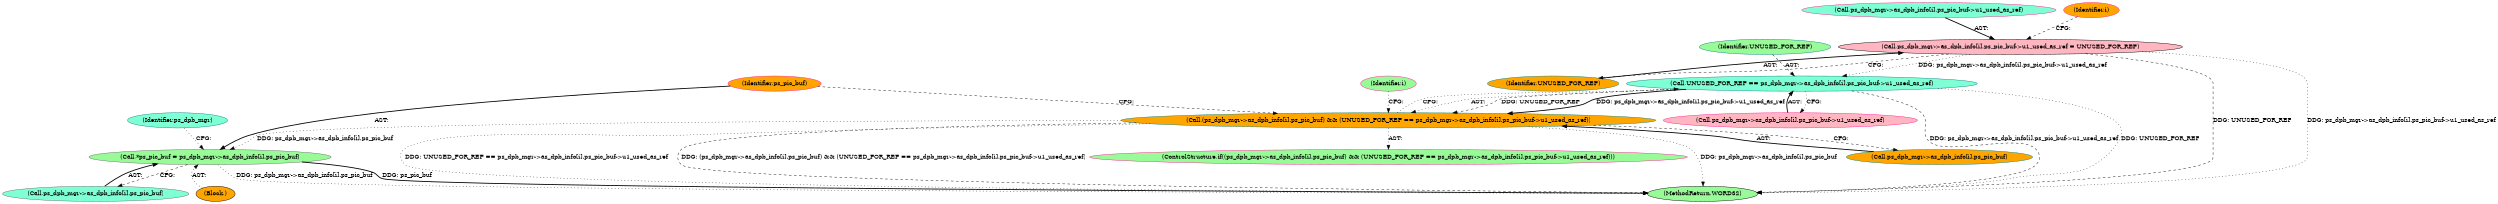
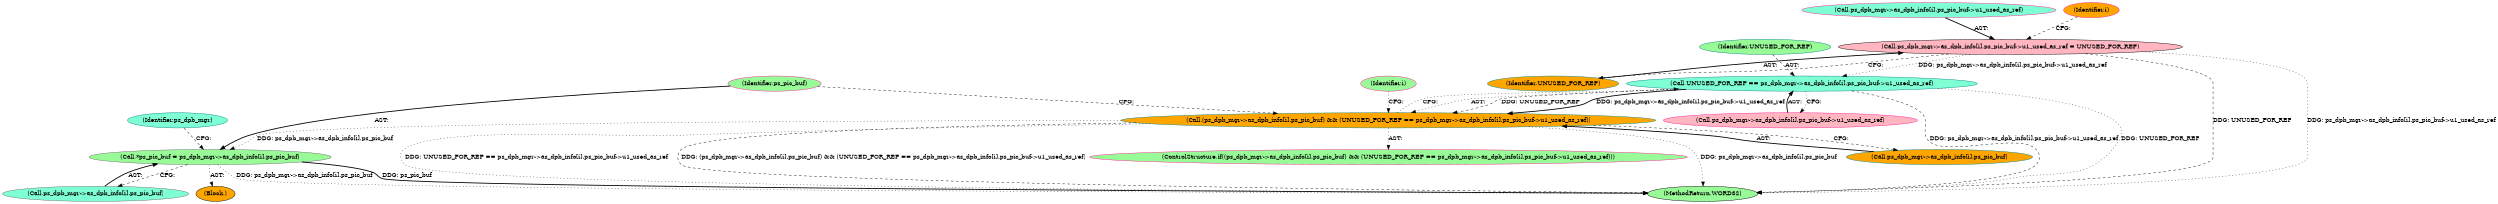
node "(Identifier,ps_pic_buf)": fillcolor orange -> palegreen
edge "(Identifier,ps_dpb_mgr)" -> "(Call,*ps_pic_buf = ps_dpb_mgr->as_dpb_info[i].ps_pic_buf)": style dotted -> dashed
edge "(Block,)" -> "(Call,*ps_pic_buf = ps_dpb_mgr->as_dpb_info[i].ps_pic_buf)": reversed
